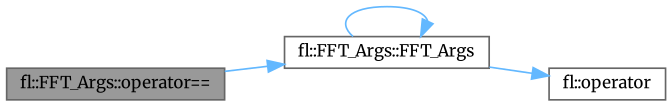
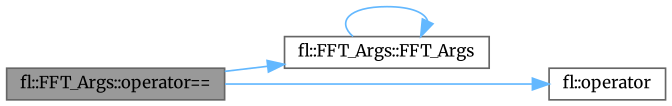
edge "fl::FFT_Args::FFT_Args" -> "fl::operator": now "fl::FFT_Args::operator==" -> "fl::operator"
